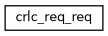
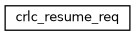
node "crlc_req_req": label "crlc_req_req" -> "crlc_resume_req"
